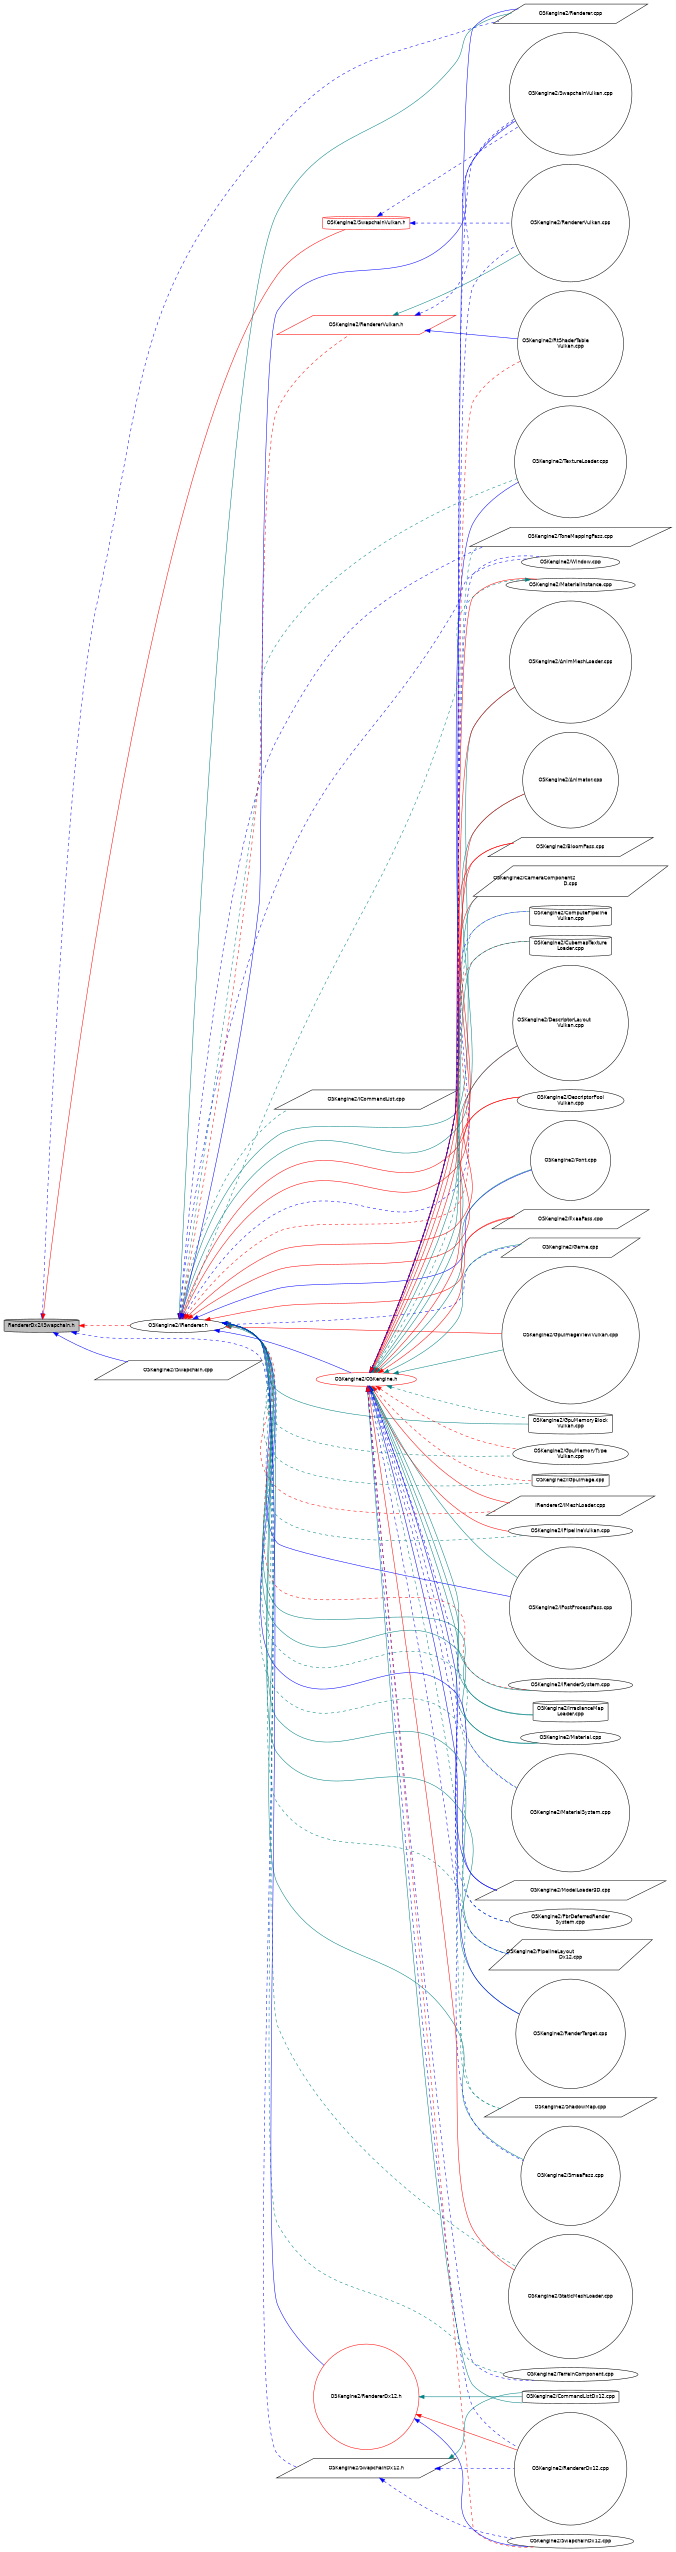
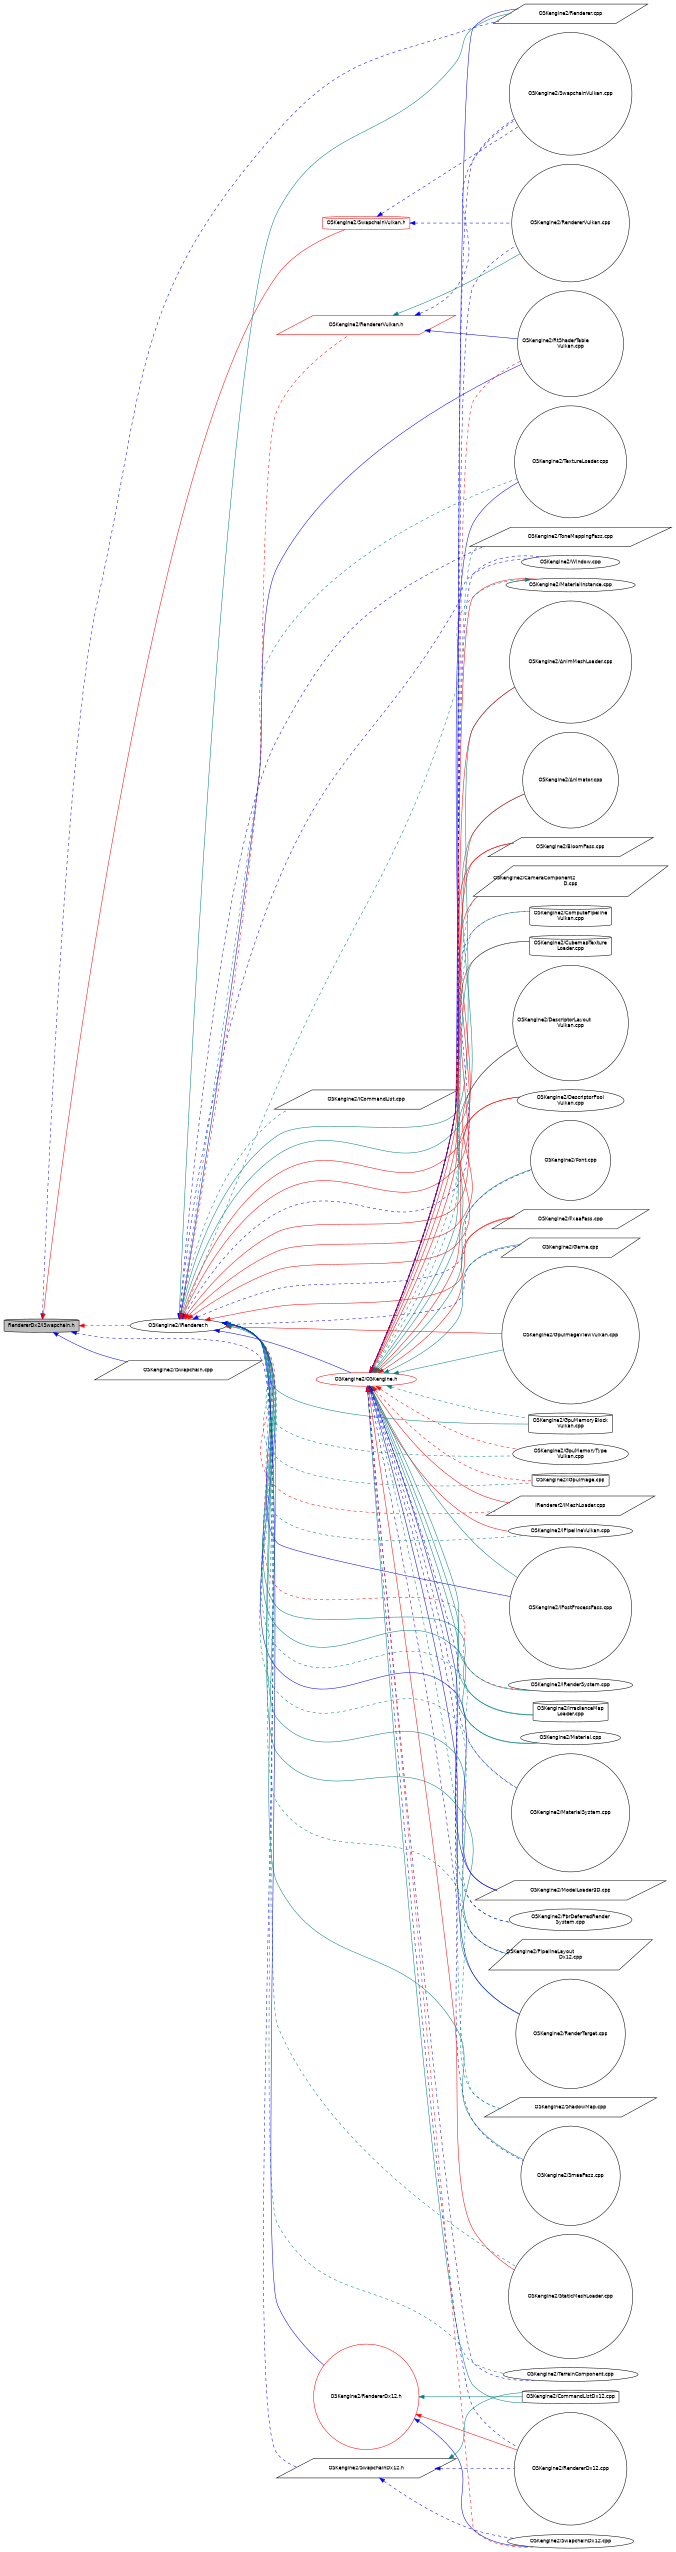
edge "OSKengine2/SwapchainVulkan.cpp" -> "OSKengine2/IRenderer.h": now "OSKengine2/RtShaderTable Vulkan.cpp" -> "OSKengine2/IRenderer.h"
edge "OSKengine2/CubemapTexture Loader.cpp" -> "OSKengine2/IRenderer.h": style dashed -> solid
edge "OSKengine2/CameraComponent2 D.cpp" -> "OSKengine2/OSKengine.h": style solid -> dashed
edge "OSKengine2/Font.cpp" -> "OSKengine2/IRenderer.h": style solid -> dashed
